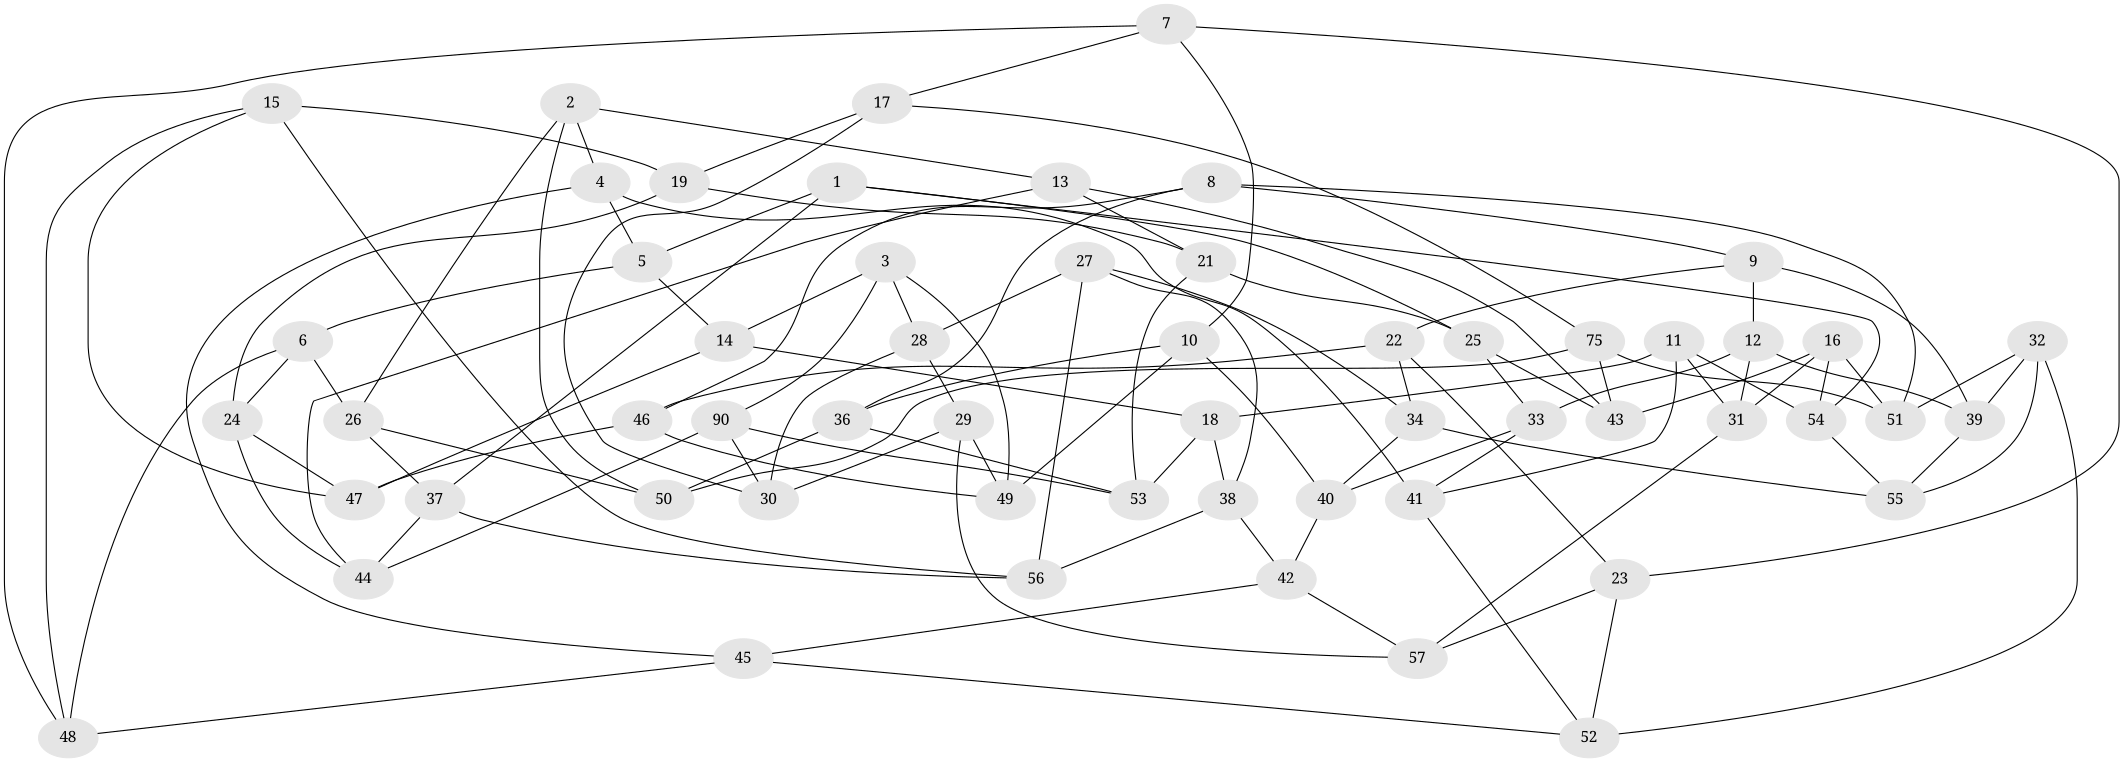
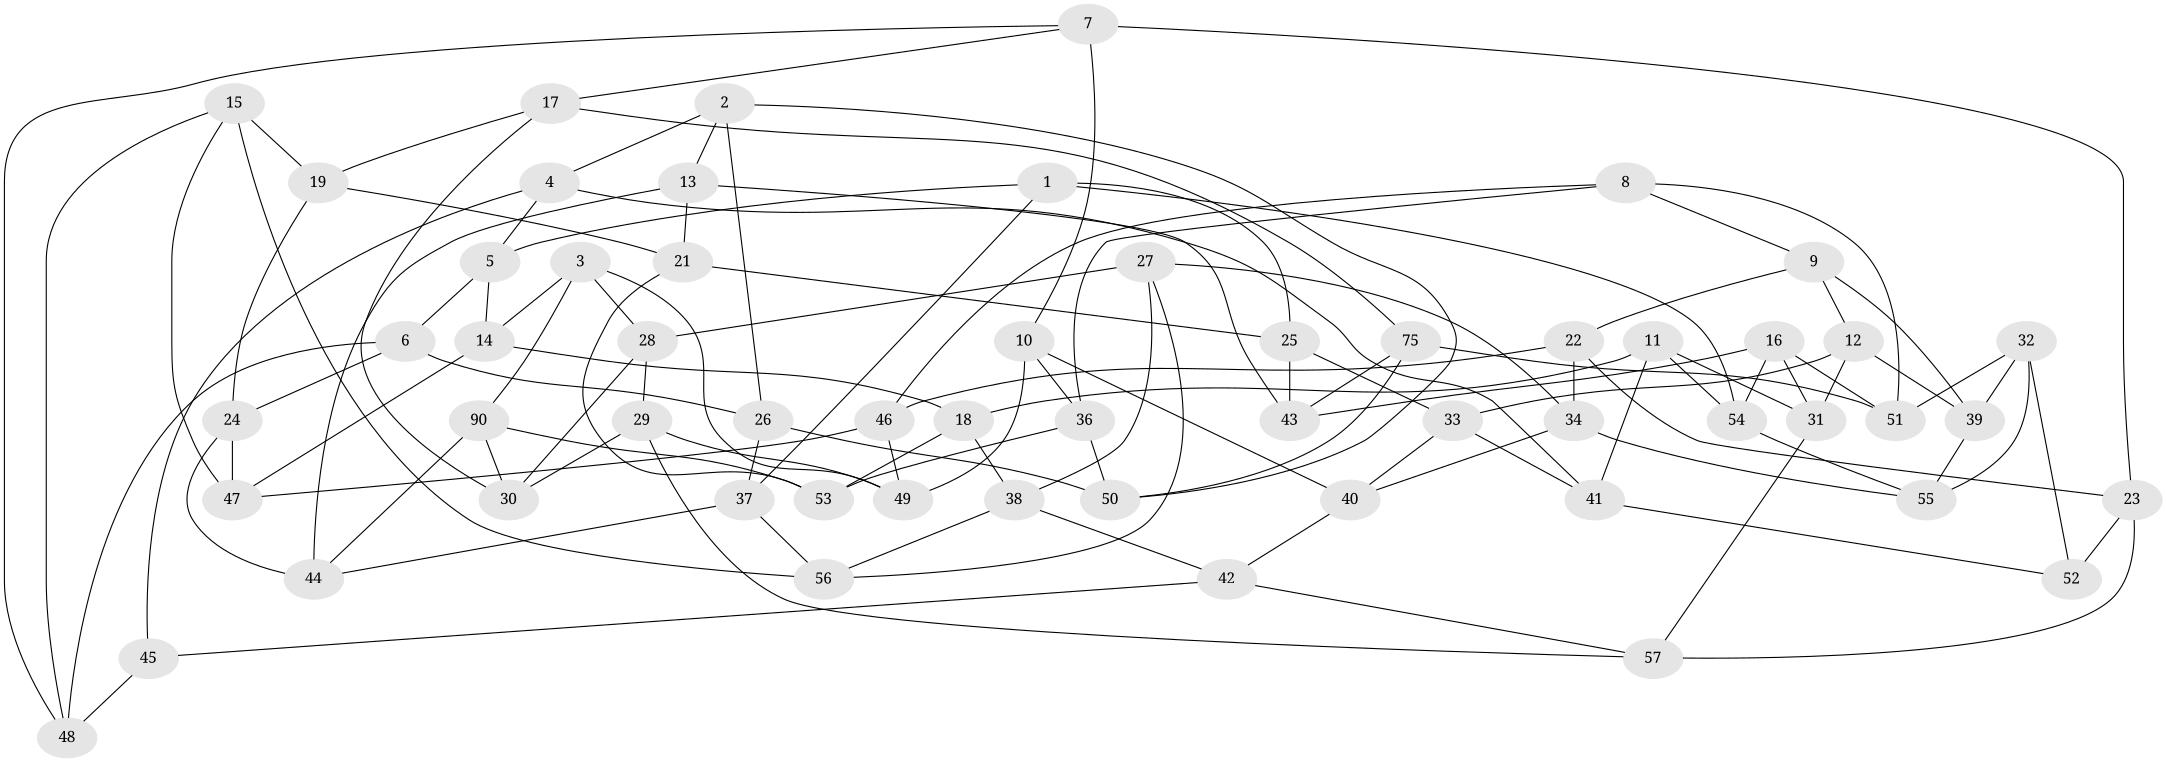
edge "45" -- "52": removed
